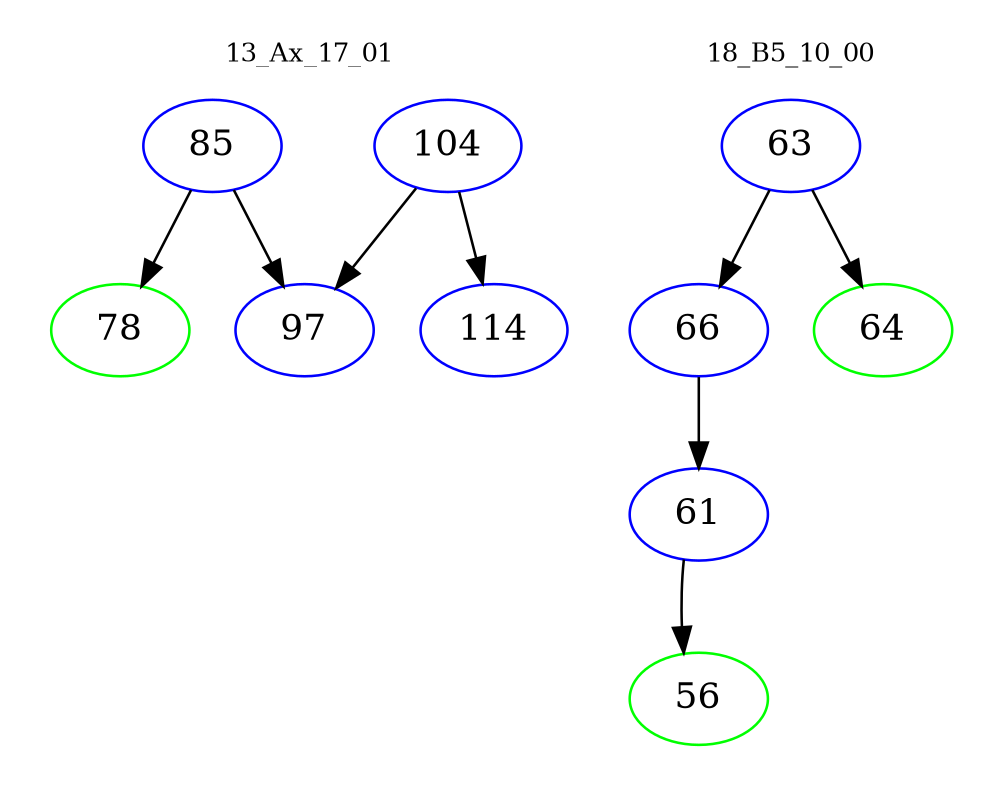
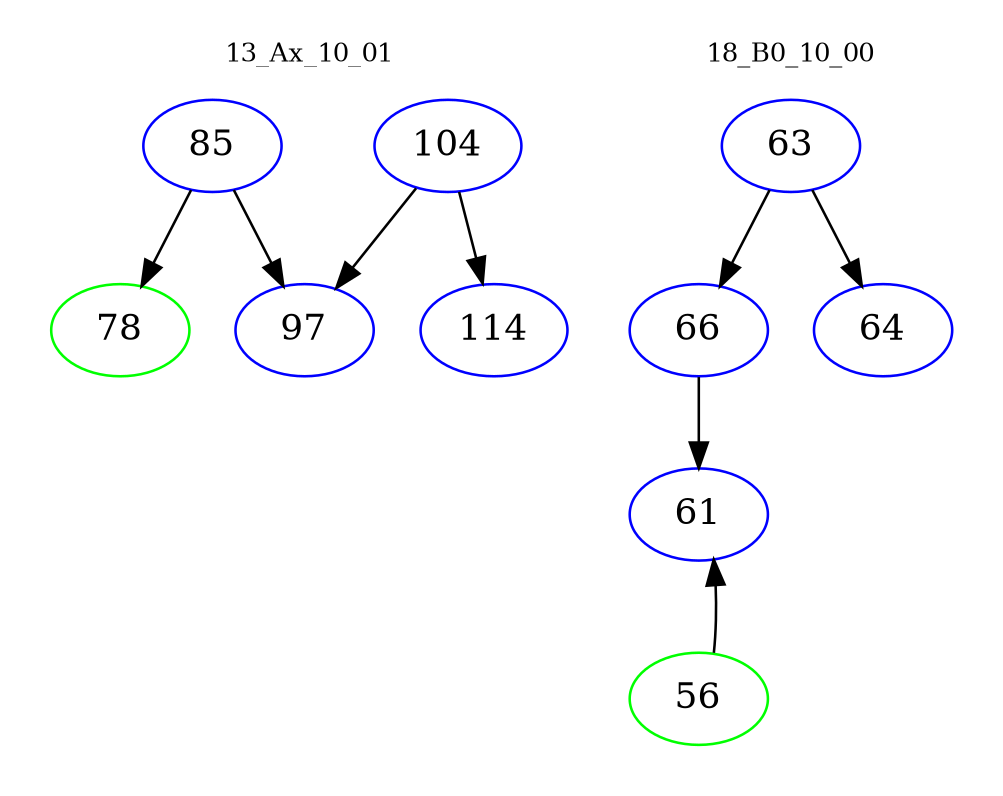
cluster "13_Ax_17_01": label "13_Ax_17_01" -> "13_Ax_10_01"
cluster "18_B5_10_00": label "18_B5_10_00" -> "18_B0_10_00"
node "64": color green -> blue
edge "61" -> "56": reversed
